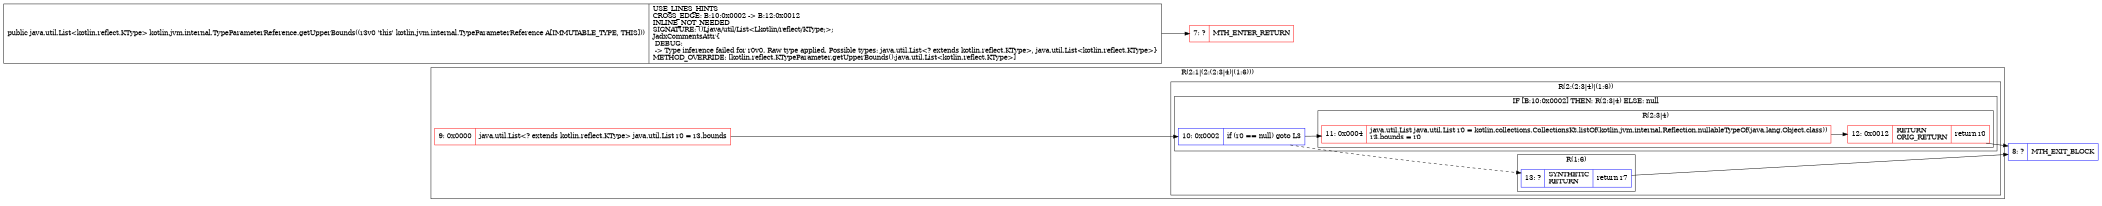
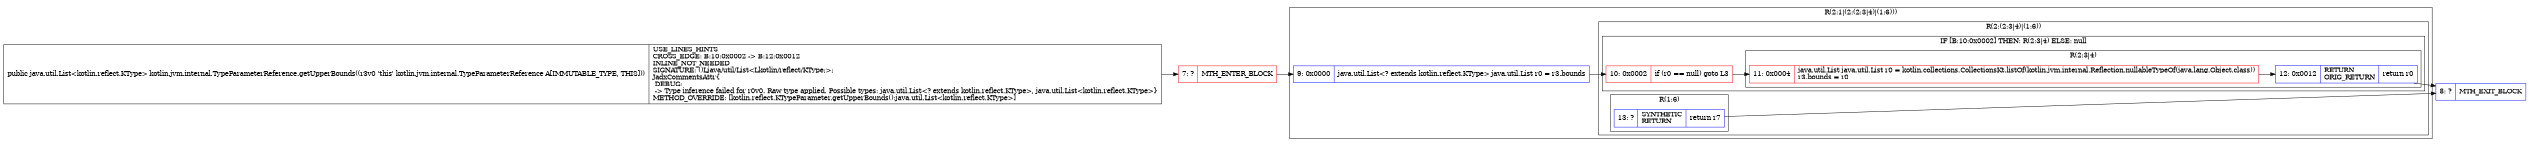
node "7: ?": text "MTH_ENTER_RETURN" -> "MTH_ENTER_BLOCK"
edge "7: ?" -> "9: 0x0000": added
node "12: 0x0012": color red -> blue
node "9: 0x0000": color red -> blue
node "10: 0x0002": color blue -> red
edge "10: 0x0002" -> "13: ?": removed
